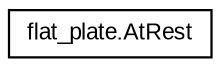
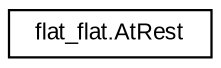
node "flat_plate.AtRest": label "flat_plate.AtRest" -> "flat_flat.AtRest"
